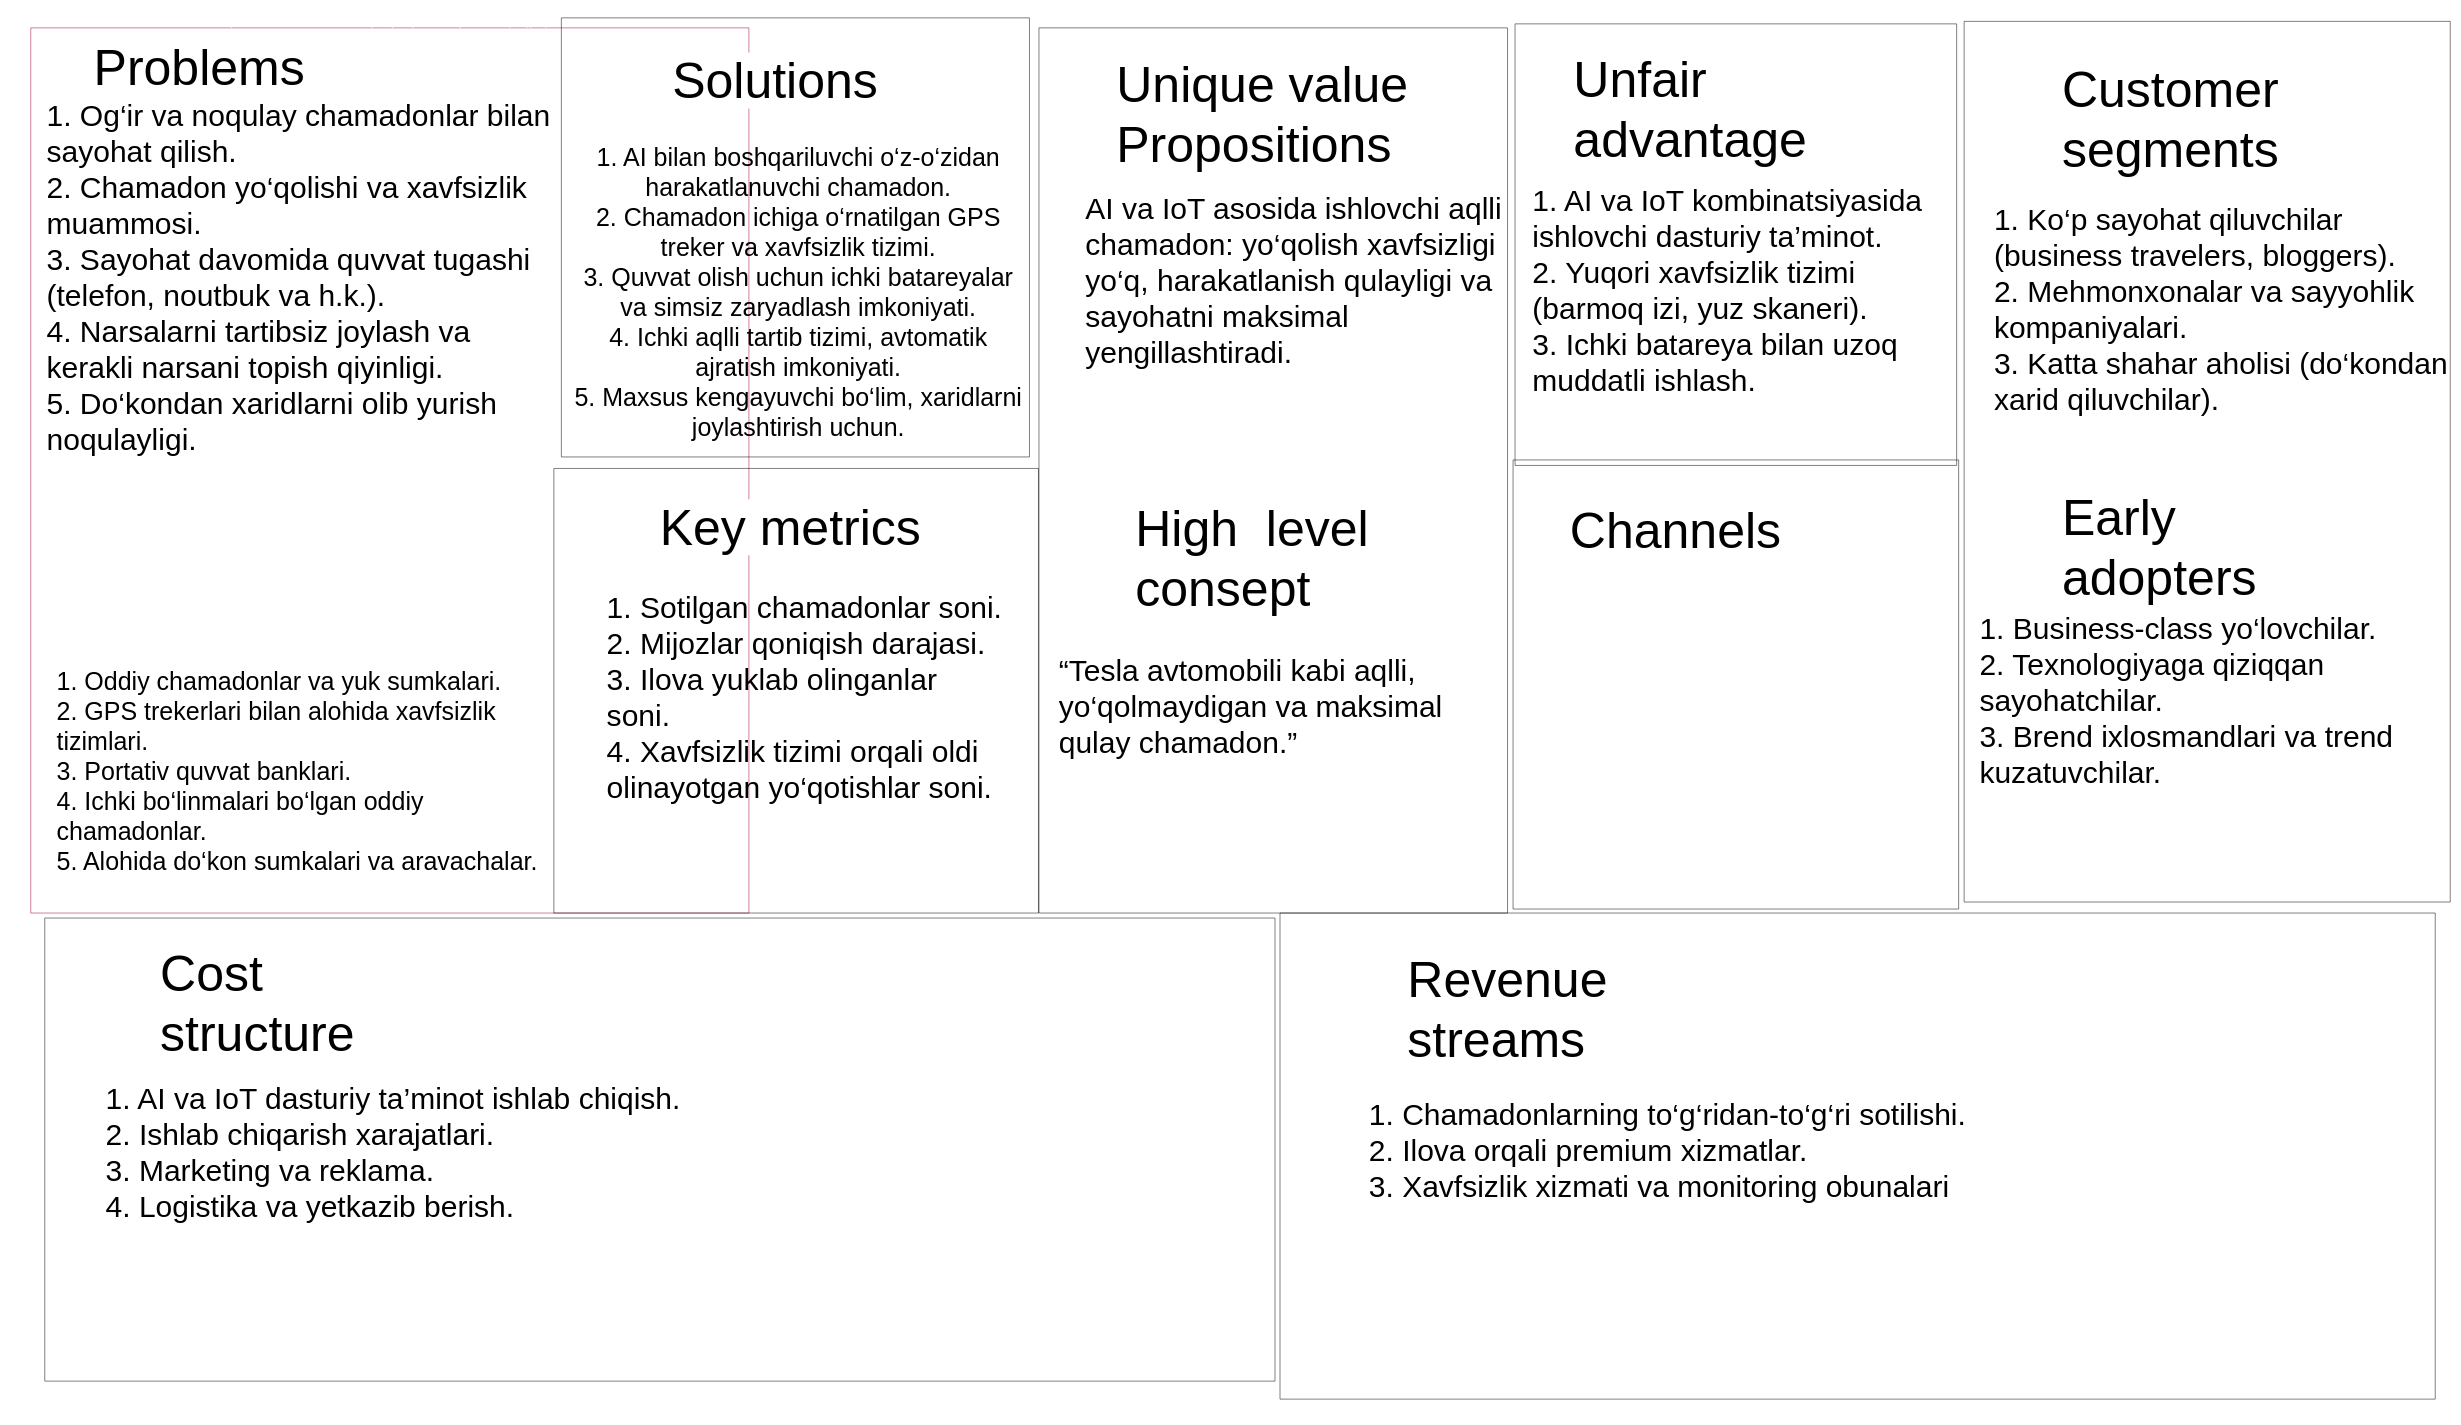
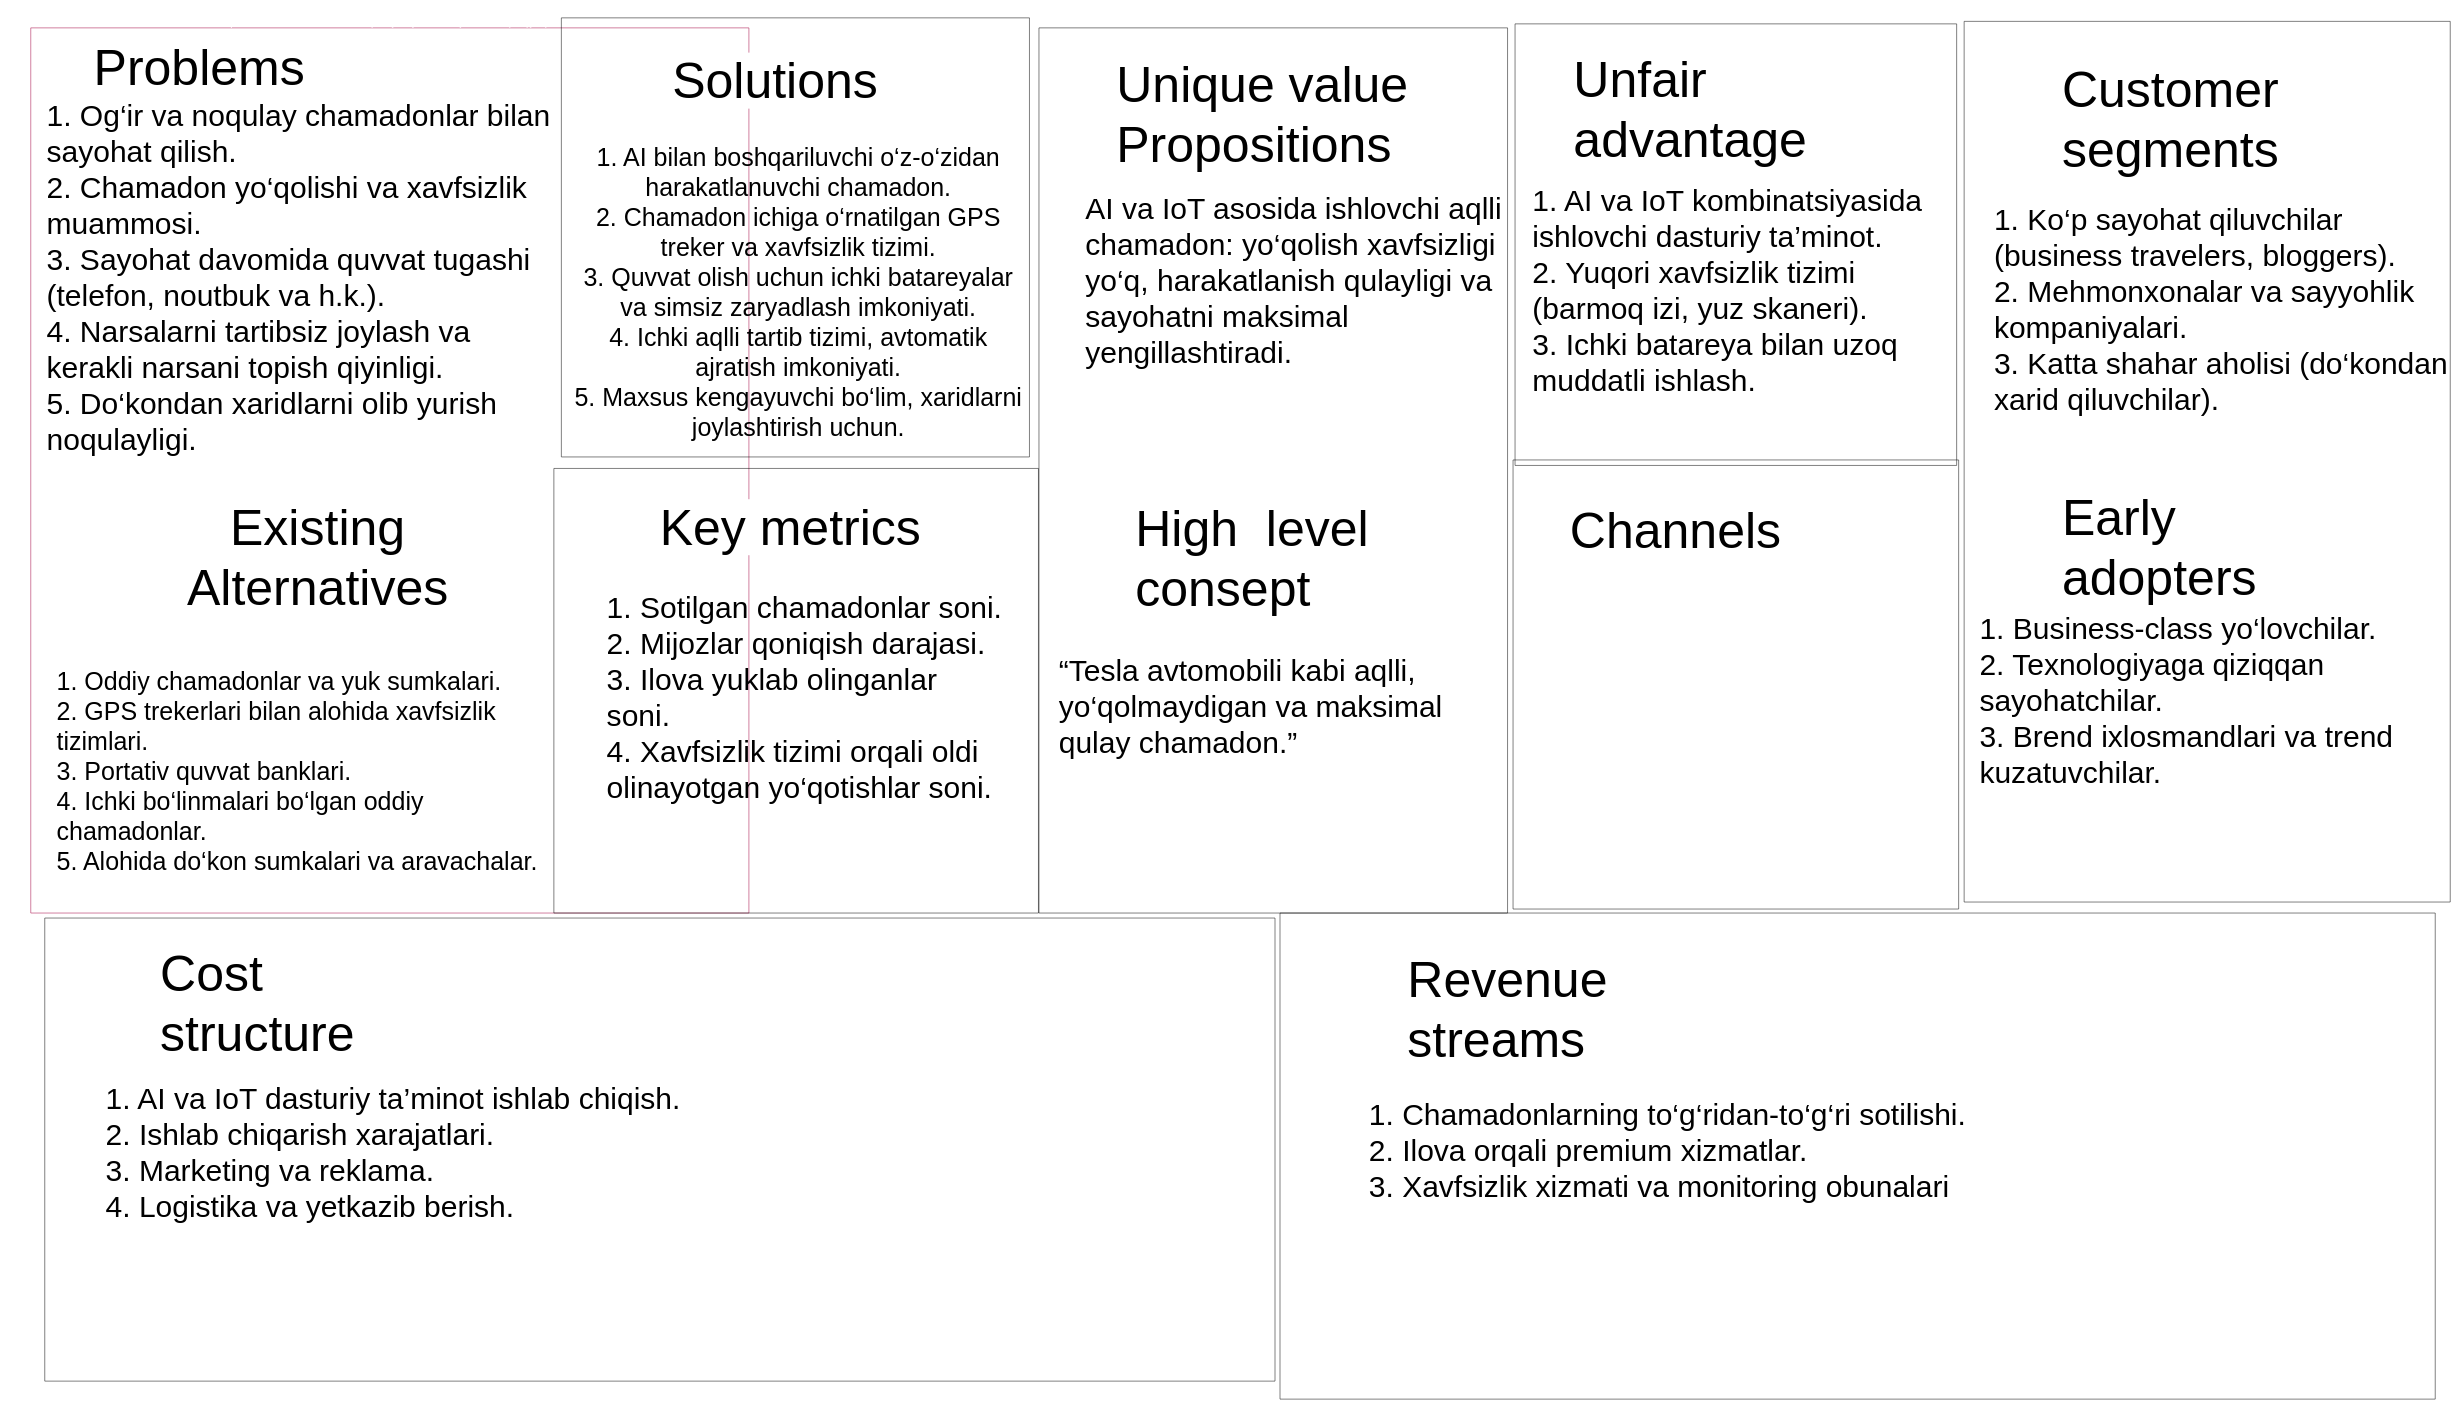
node "Existing Alternatives": added
